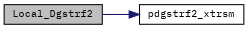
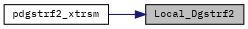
edge "Local_Dgstrf2" -> "pdgstrf2_xtrsm": reversed
